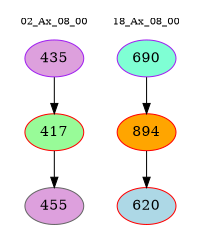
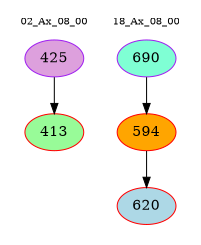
node "435": label "435" -> "425"
node "417": label "417" -> "413"
node "894": label "894" -> "594"
node "455": removed
